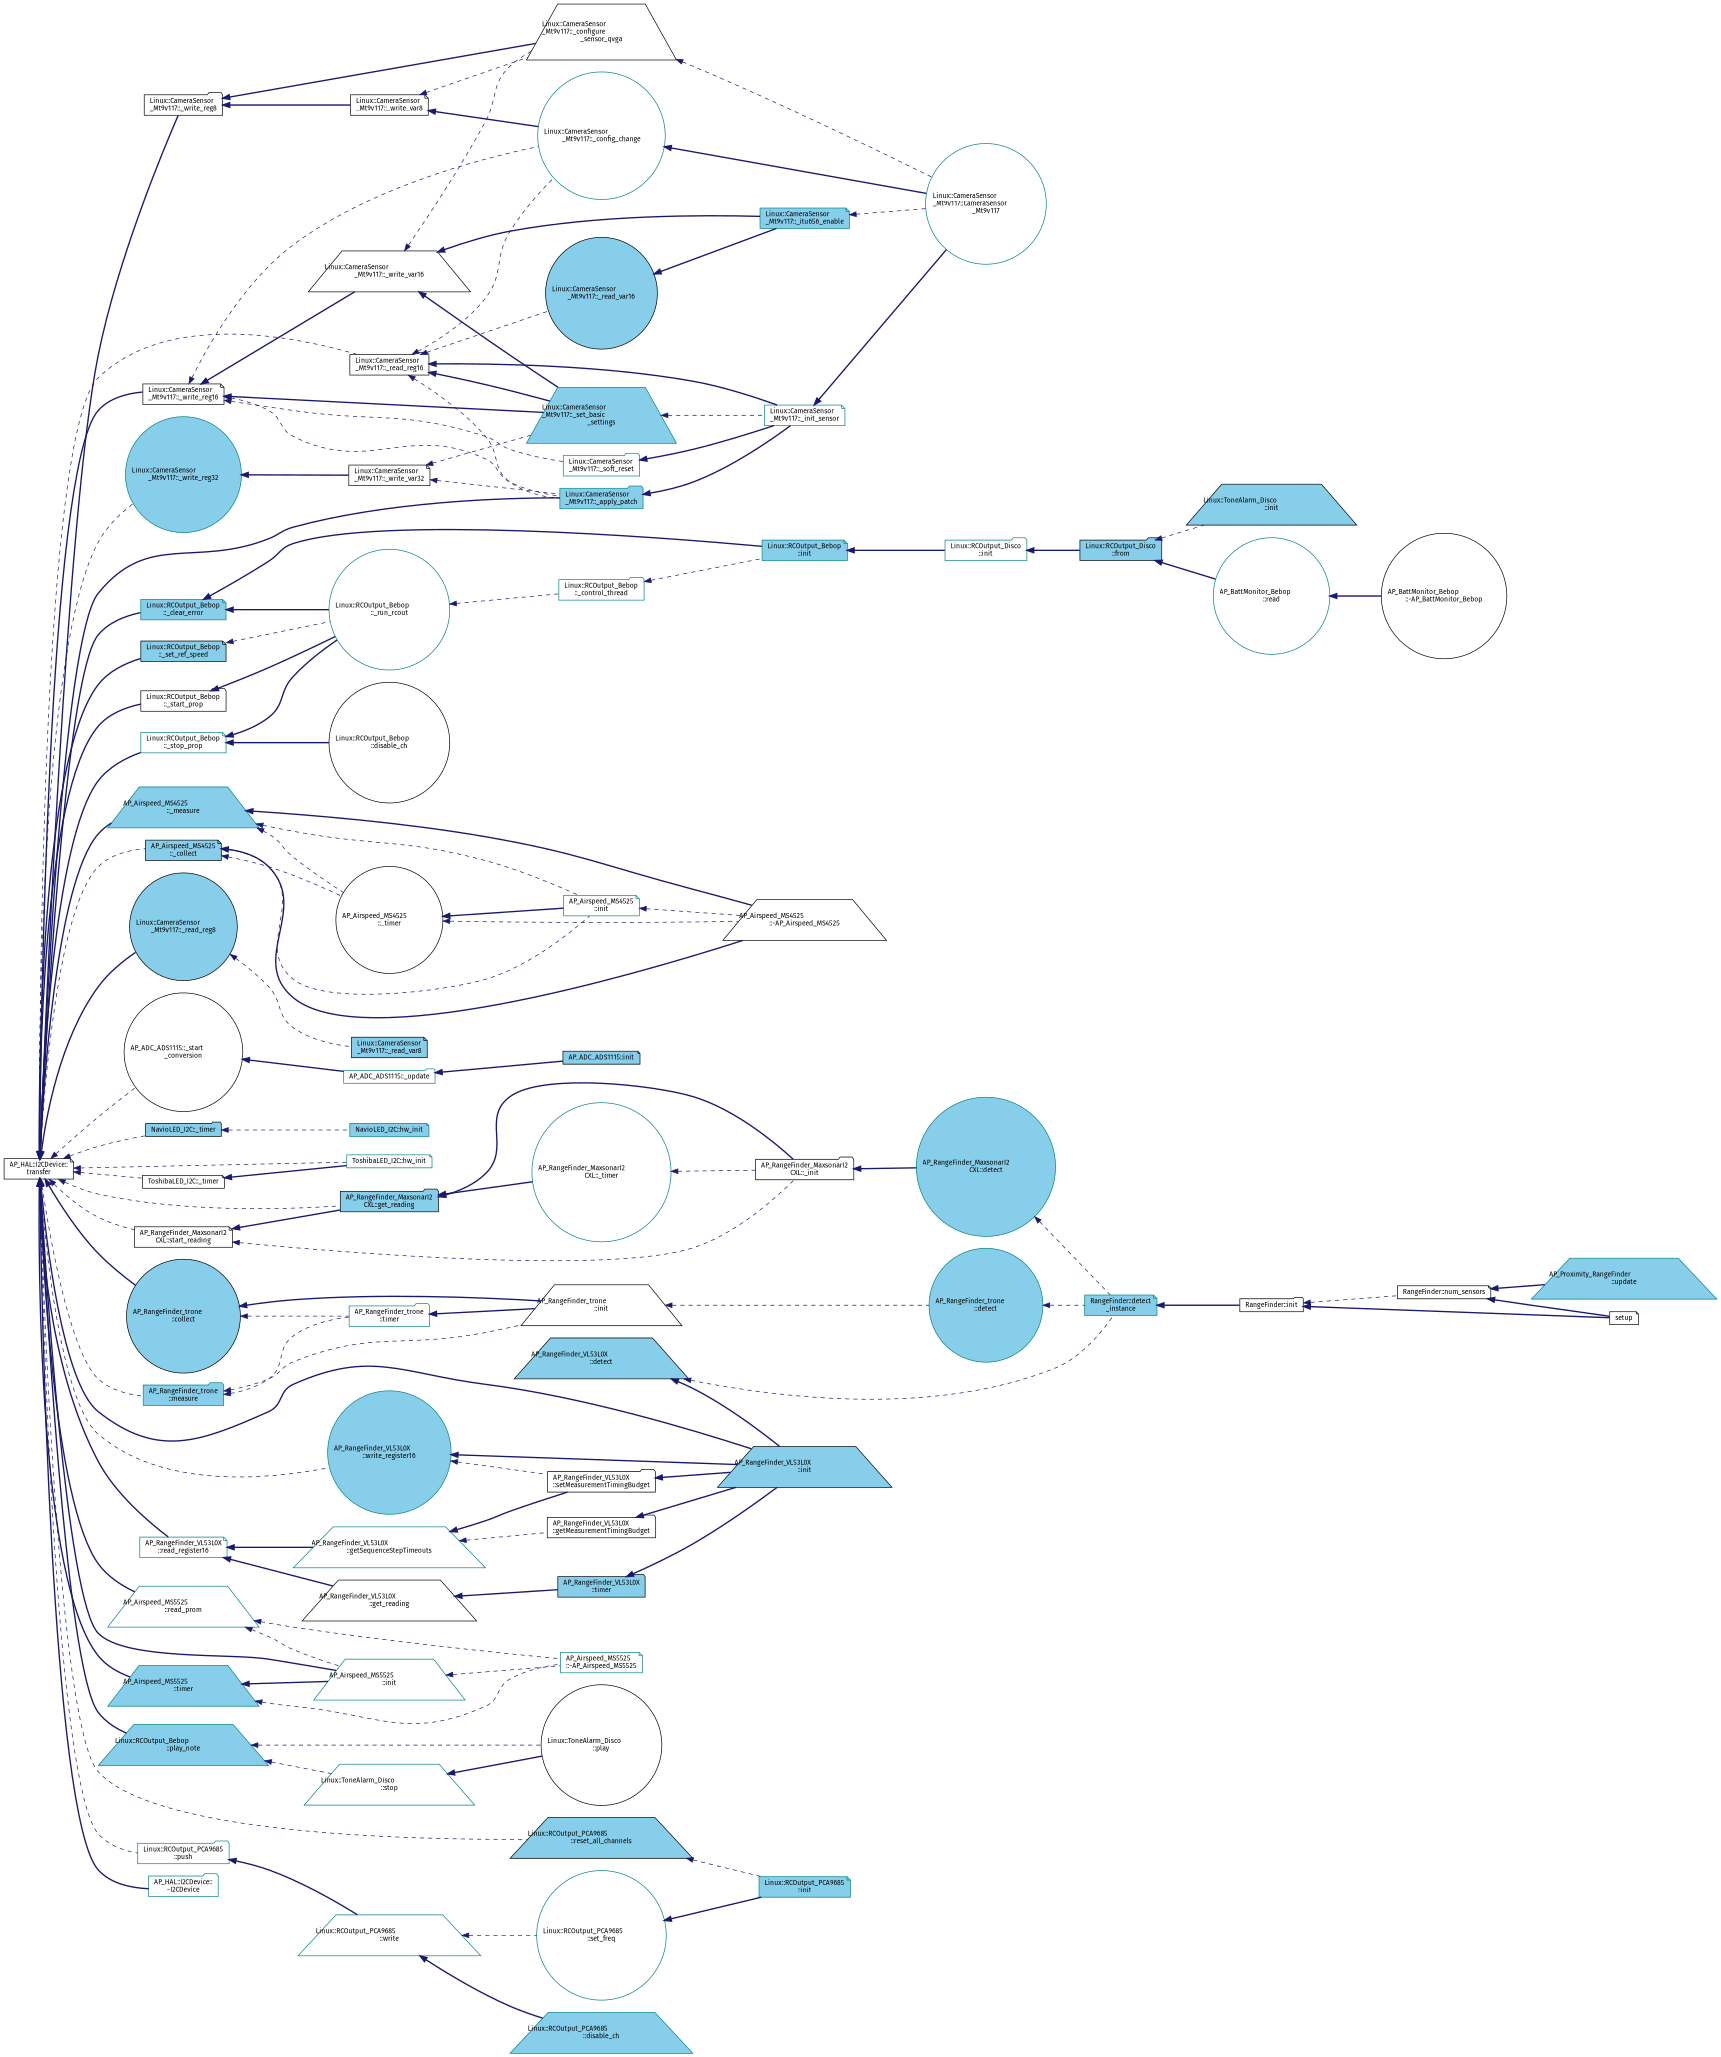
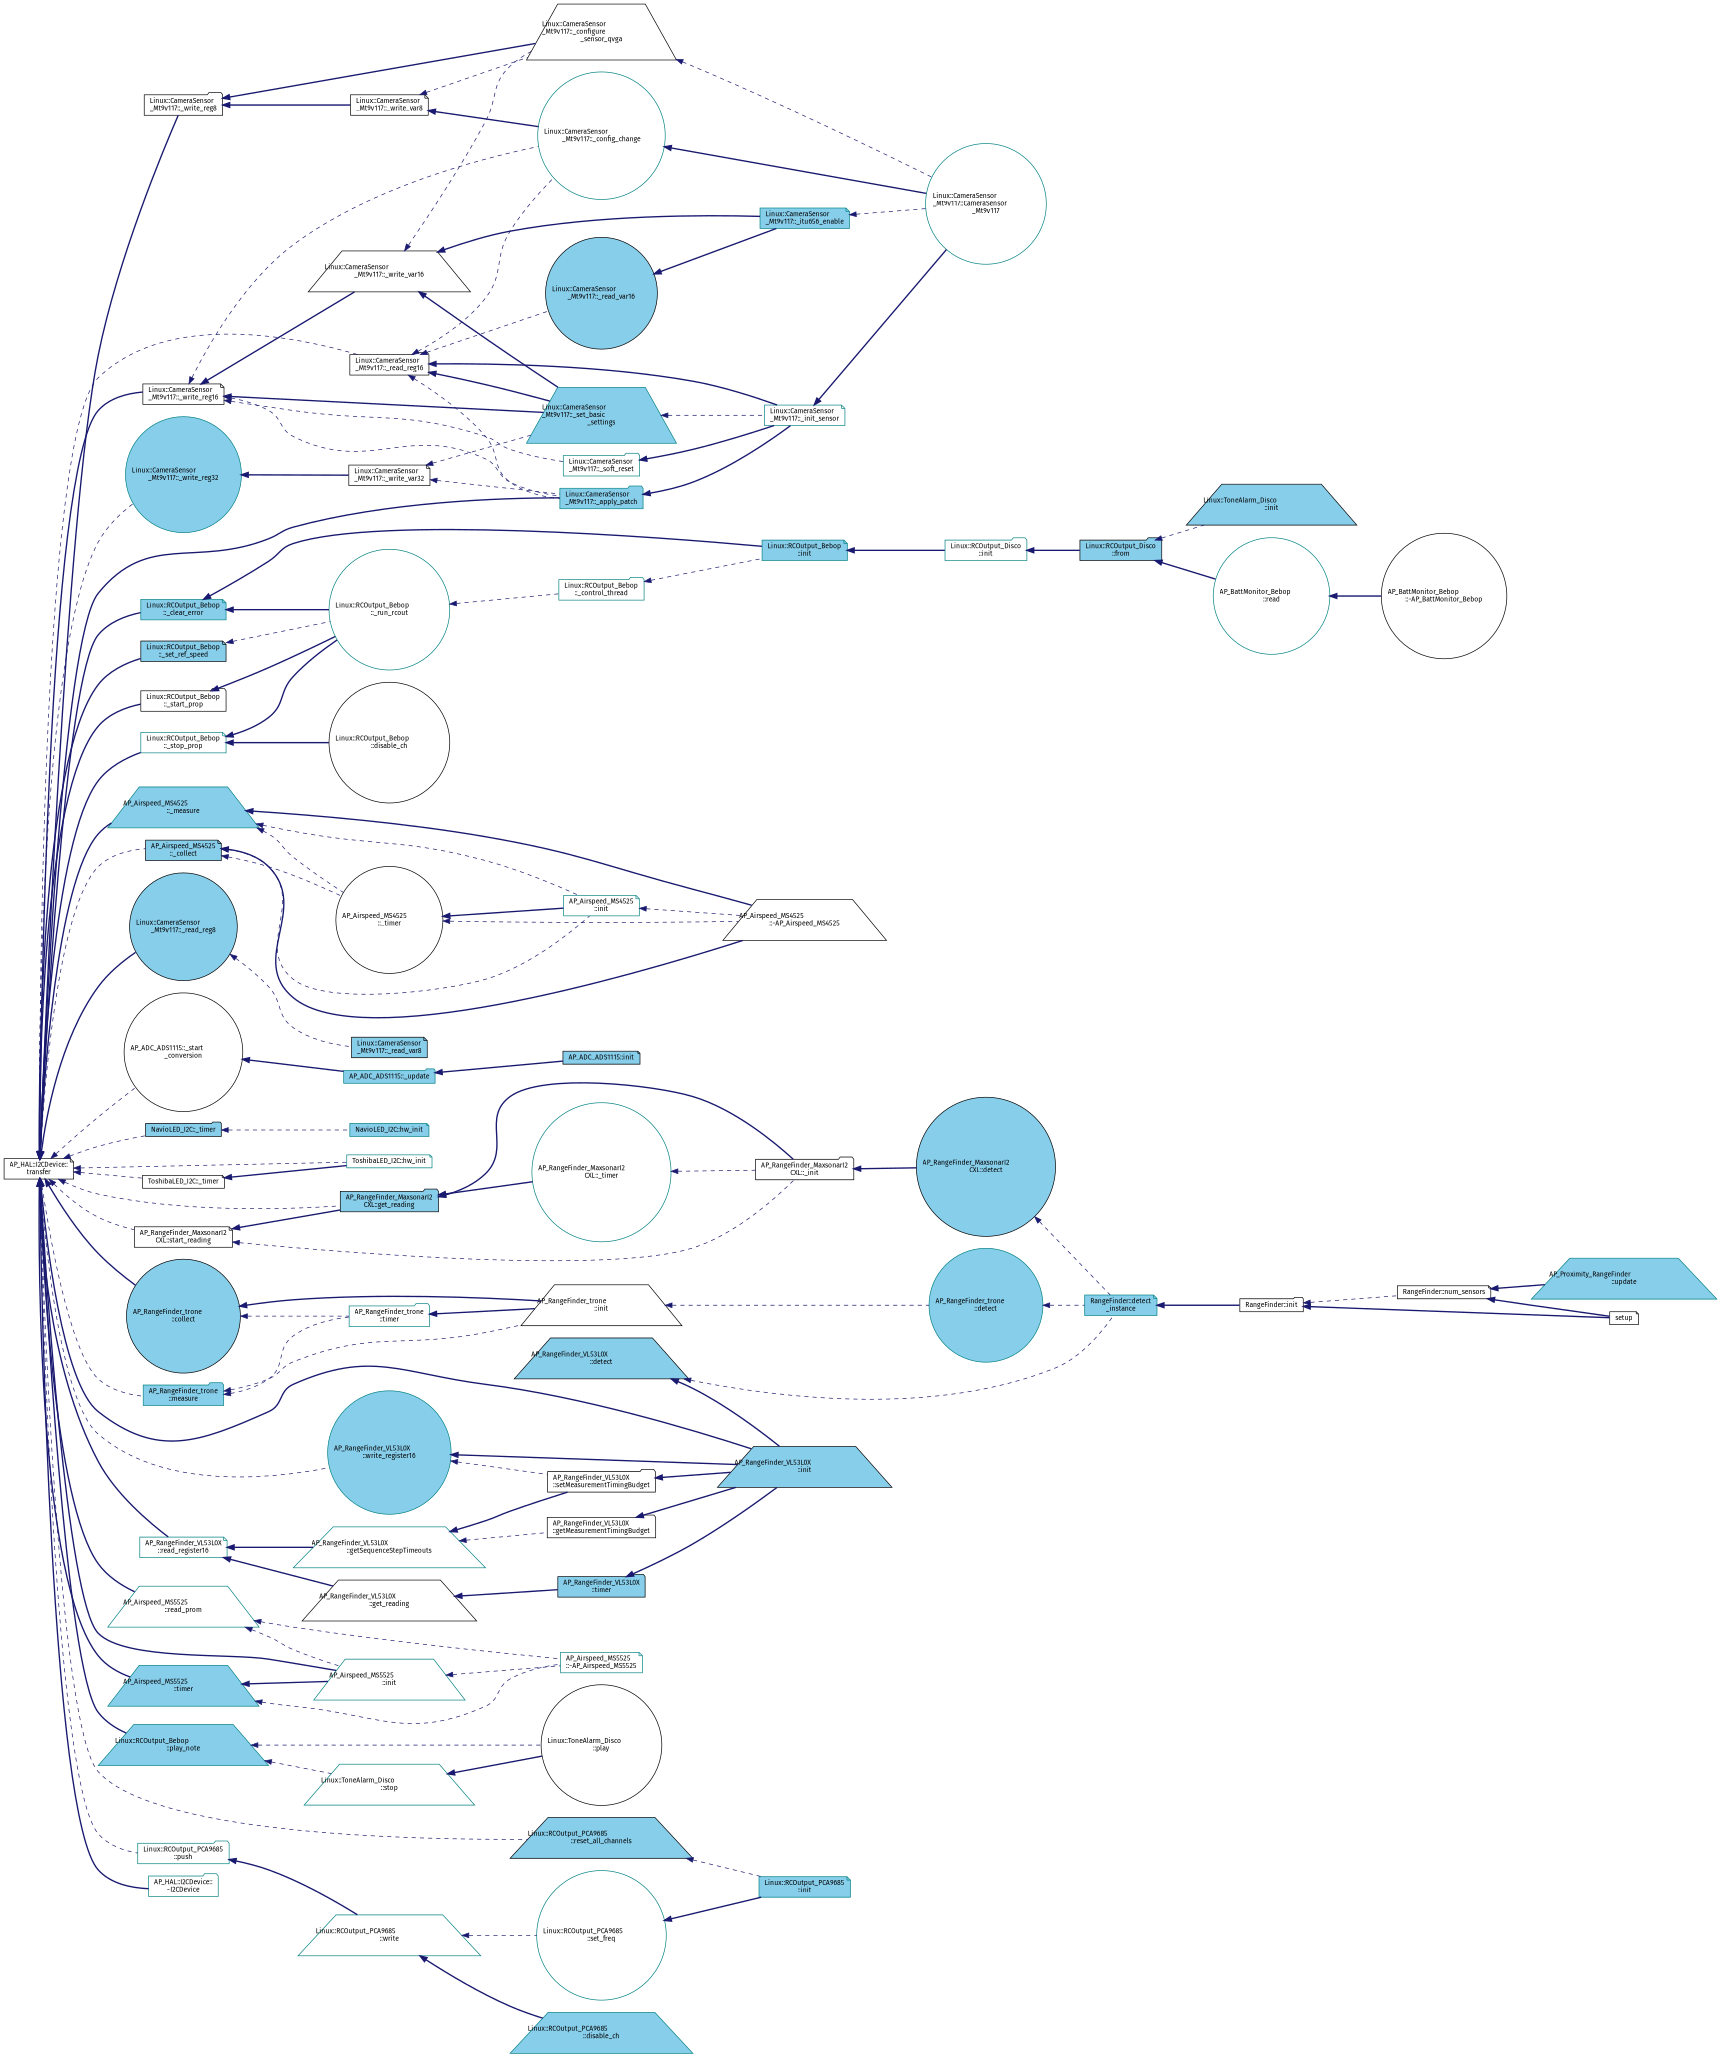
node "AP_ADC_ADS1115::_update": fillcolor white -> skyblue
node "AP_RangeFinder_MaxsonarI2 CXL::detect": color teal -> black
